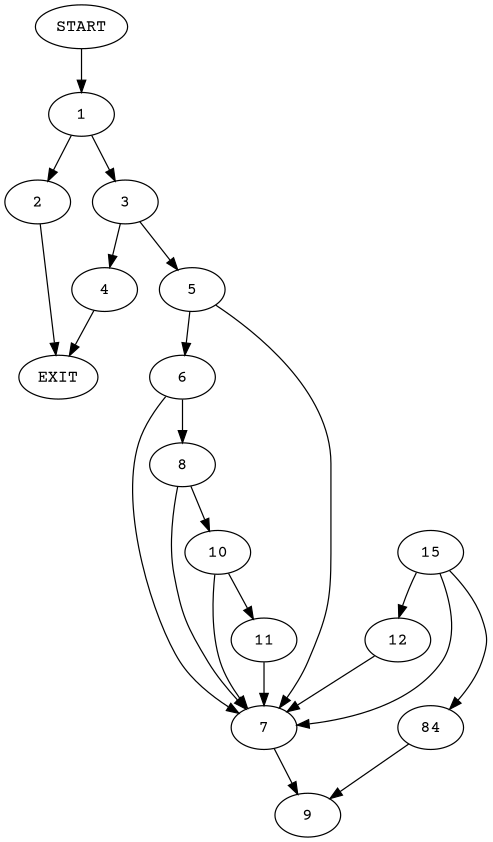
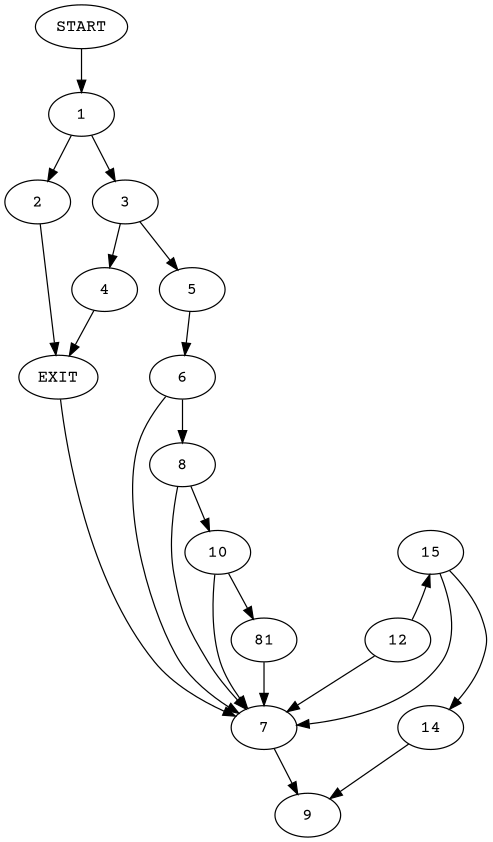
edge "5" -> "7": now "EXIT" -> "7"
edge "15" -> "12": reversed
node "11": label "11" -> "81"
node "84": label "84" -> "14"
